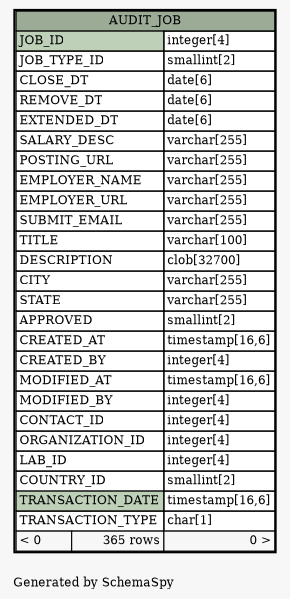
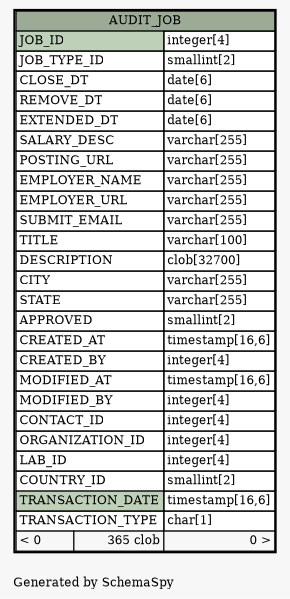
node "AUDIT_JOB": text "365 rows" -> "365 clob"
